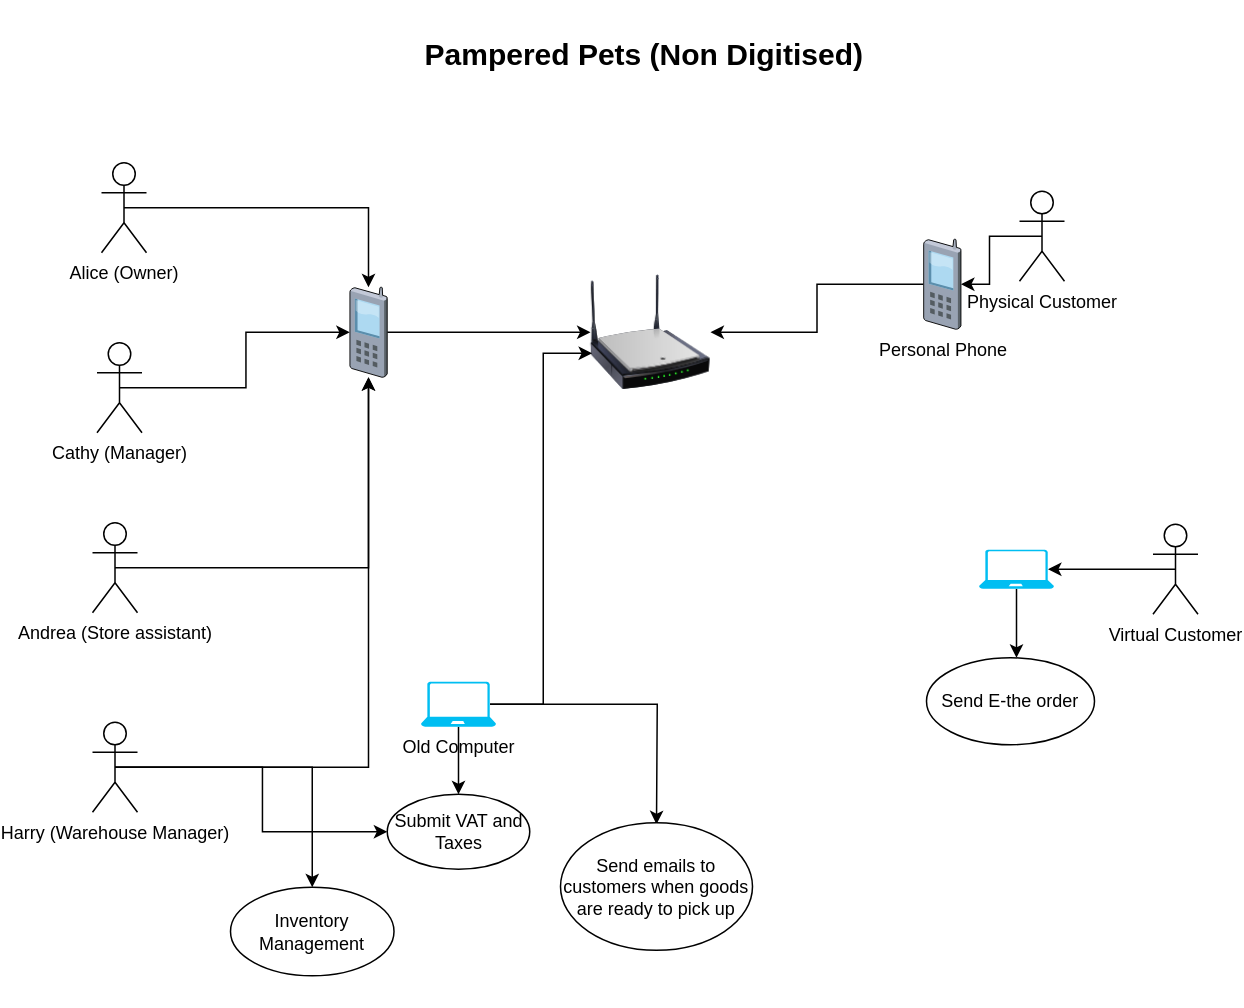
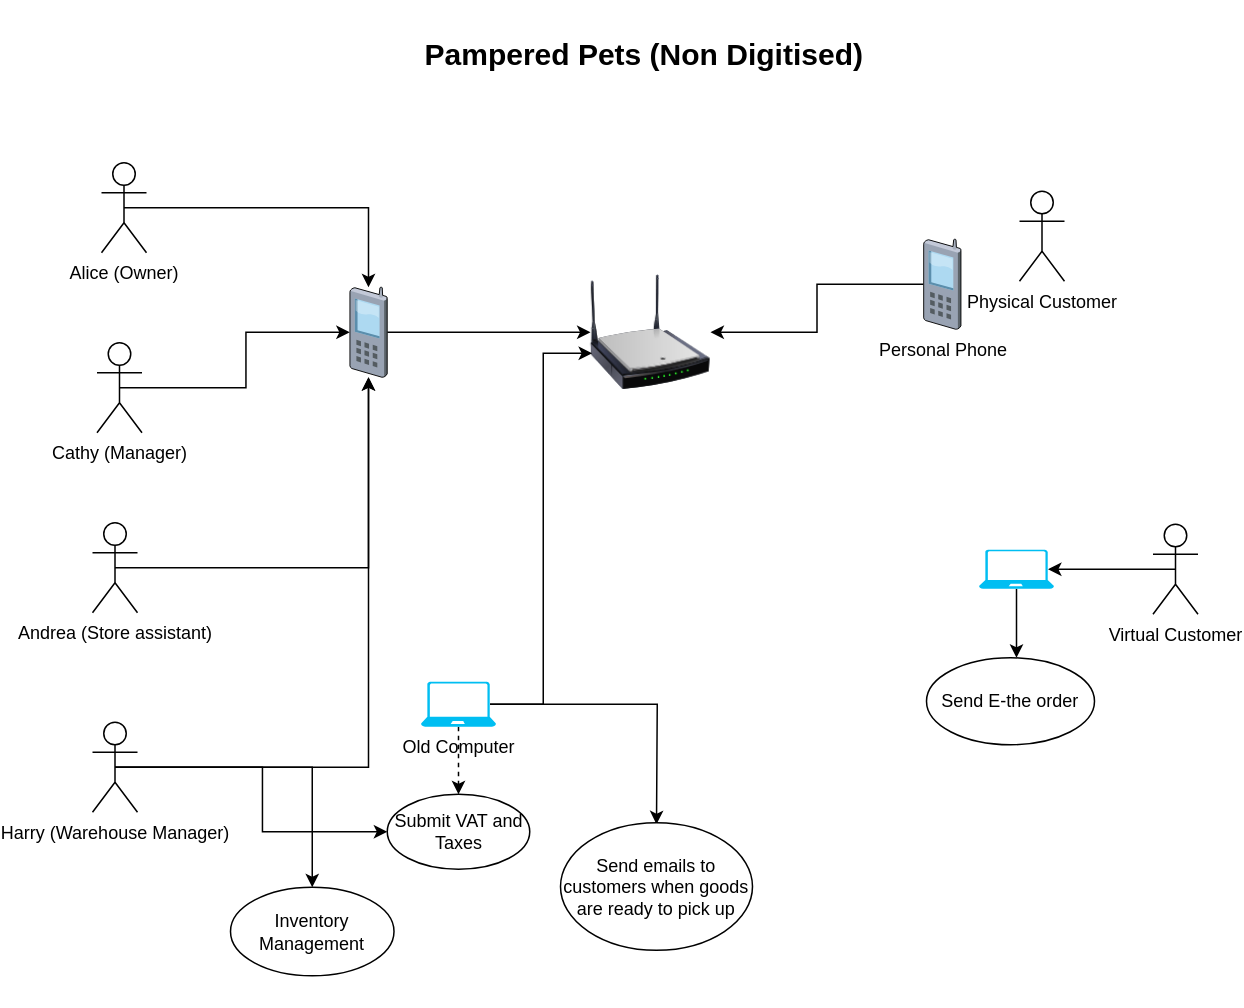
edge "Physical Customer" -> "Personal Phone": removed
edge "Old Computer" -> "Submit VAT and Taxes": style solid -> dashed
